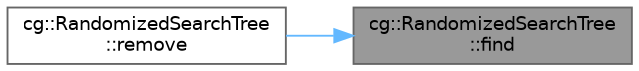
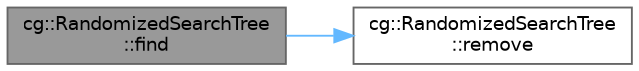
edge "cg::RandomizedSearchTree ::remove" -> "cg::RandomizedSearchTree ::find": reversed
